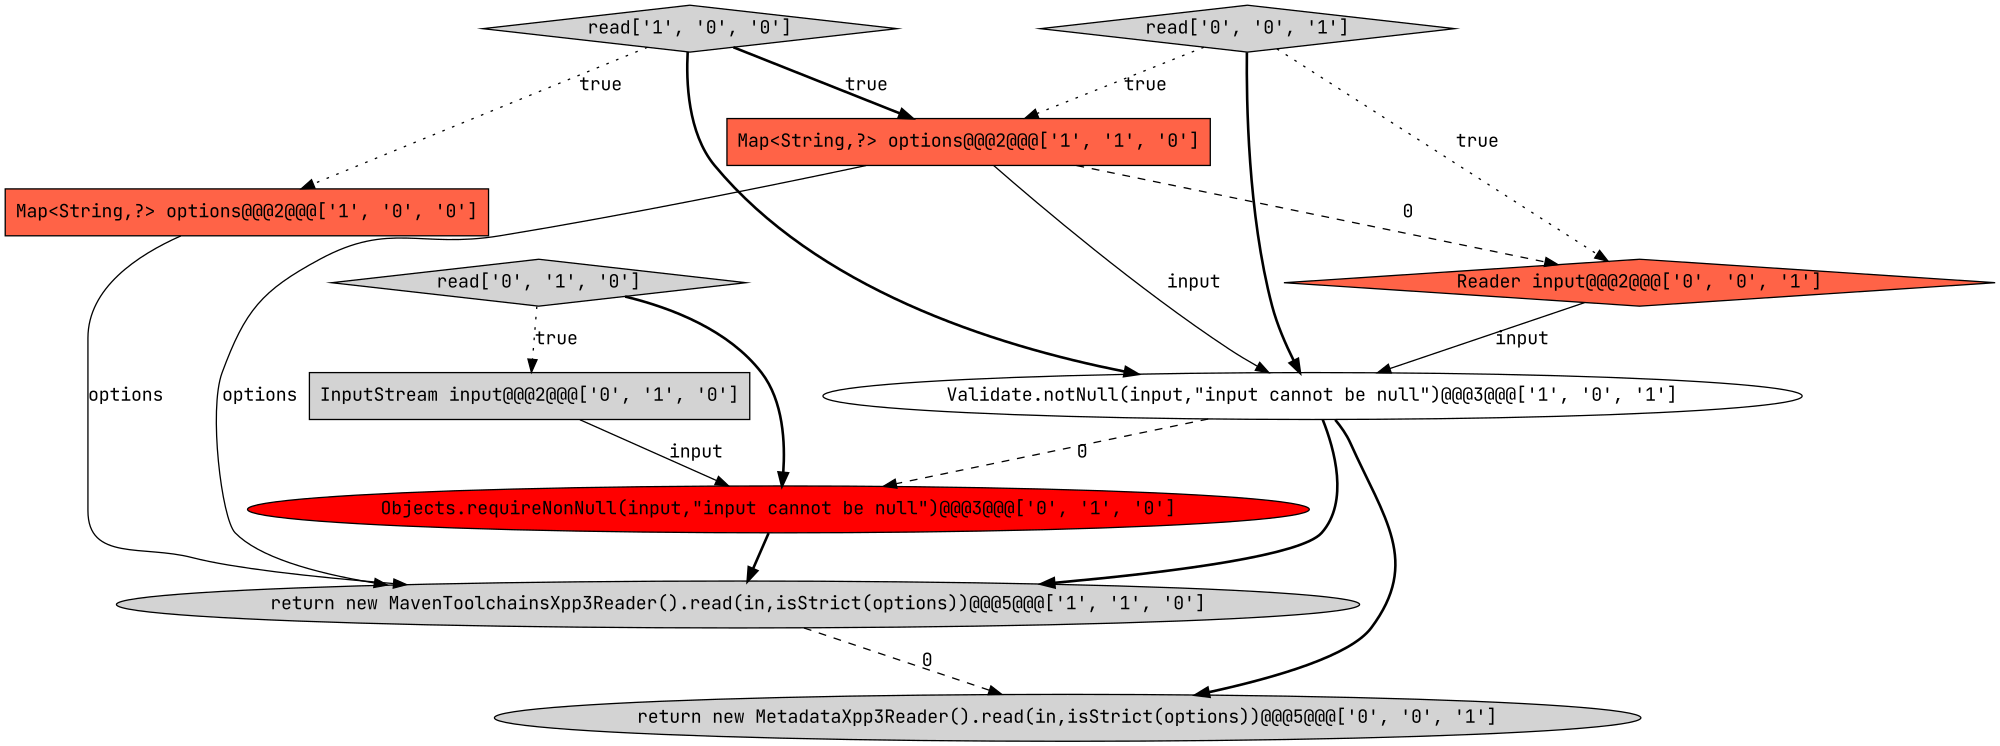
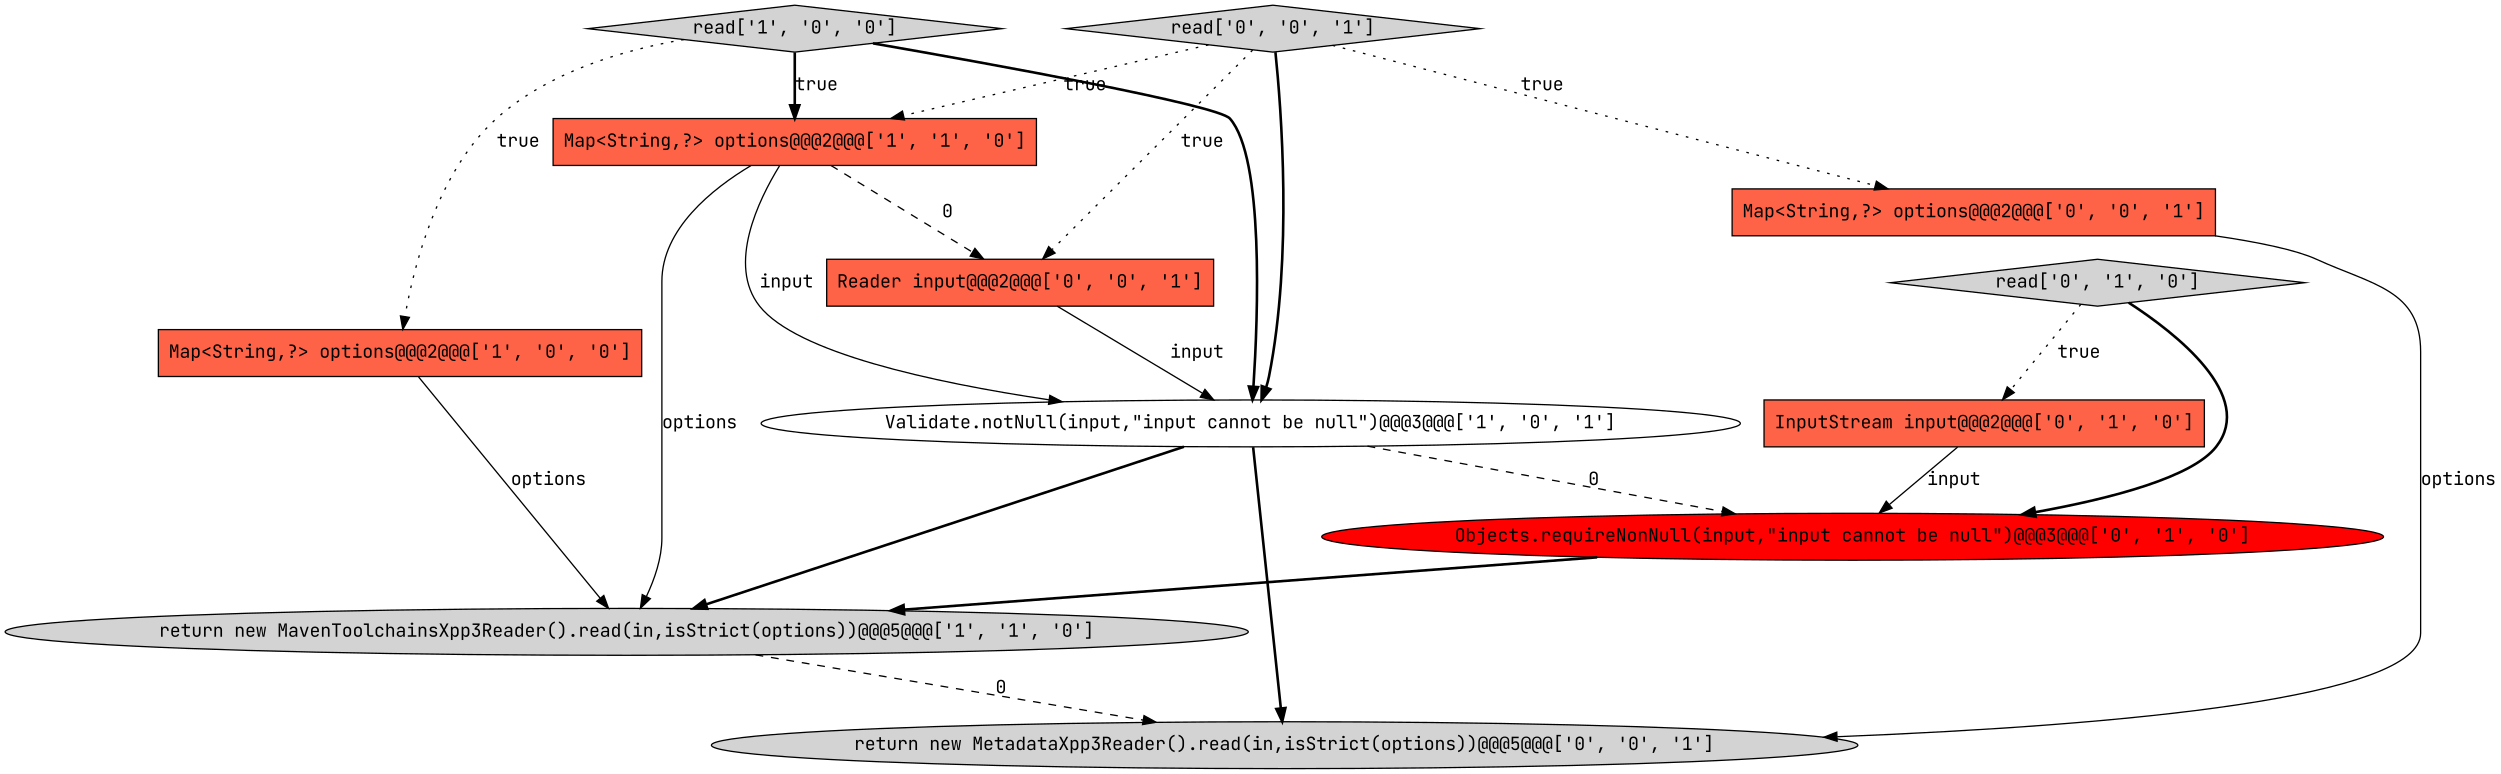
node "Map<String,?> options@@@2@@@['0', '0', '1']": added
node "Reader input@@@2@@@['0', '0', '1']": shape diamond -> box
node "InputStream input@@@2@@@['0', '1', '0']": fillcolor lightgray -> tomato
